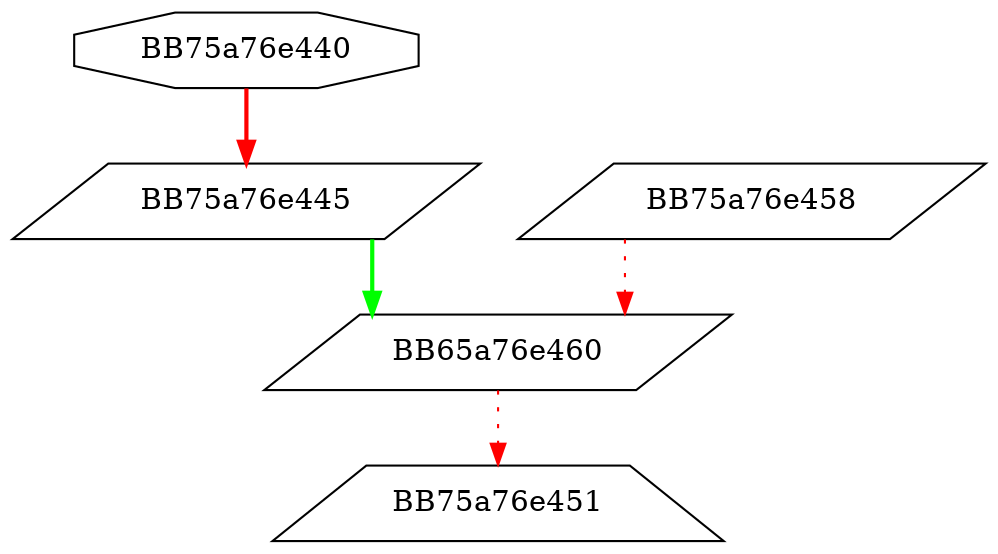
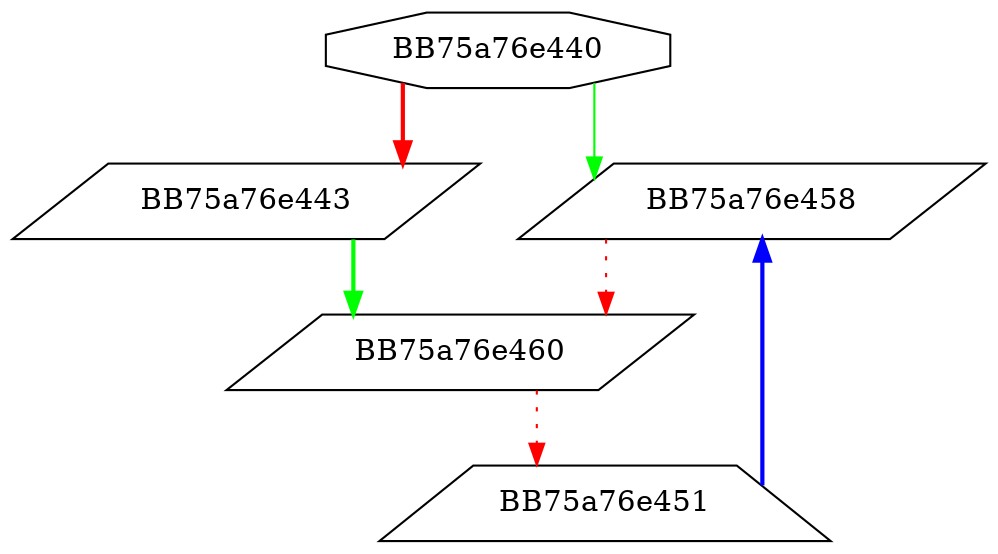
edge "BB75a76e440" -> "BB75a76e458": added
node "BB75a76e445": label "BB75a76e445" -> "BB75a76e443"
node "BB65a76e460": label "BB65a76e460" -> "BB75a76e460"
edge "BB75a76e451" -> "BB75a76e458": added
